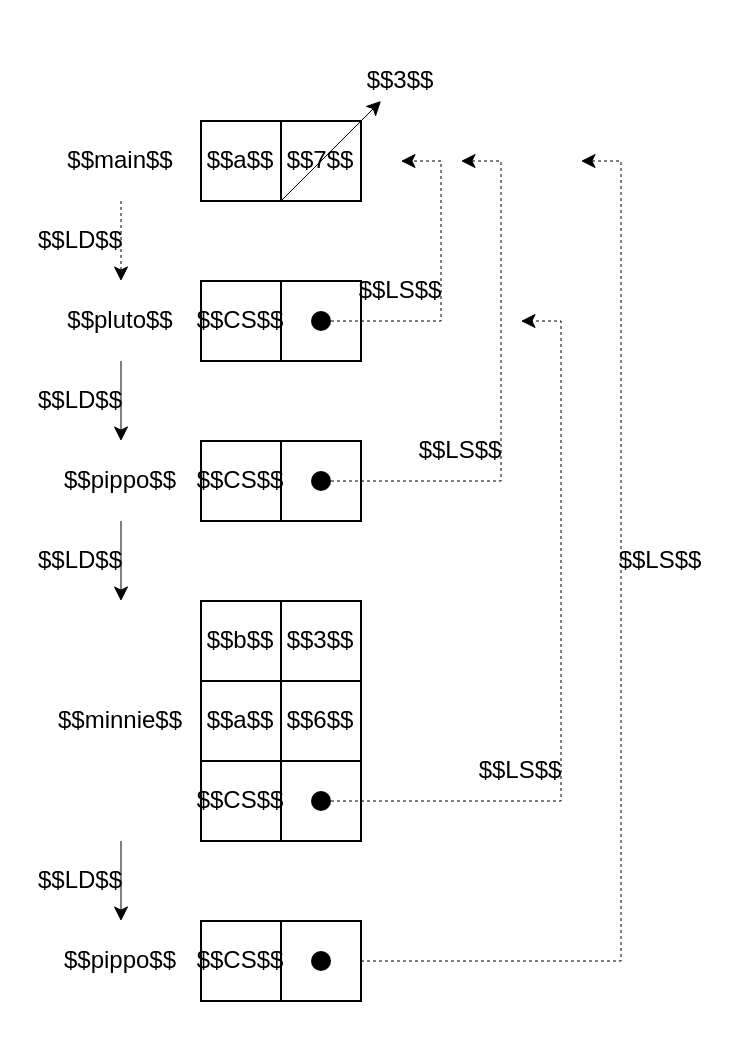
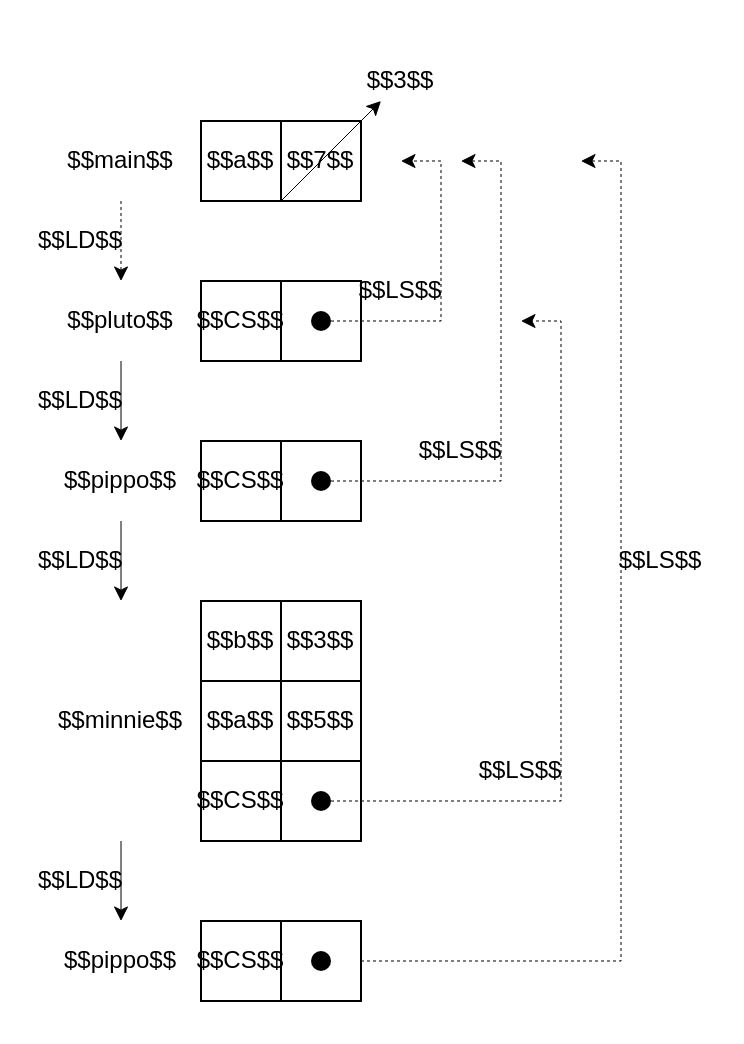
node "$$6$$": label "$$6$$" -> "$$5$$"
